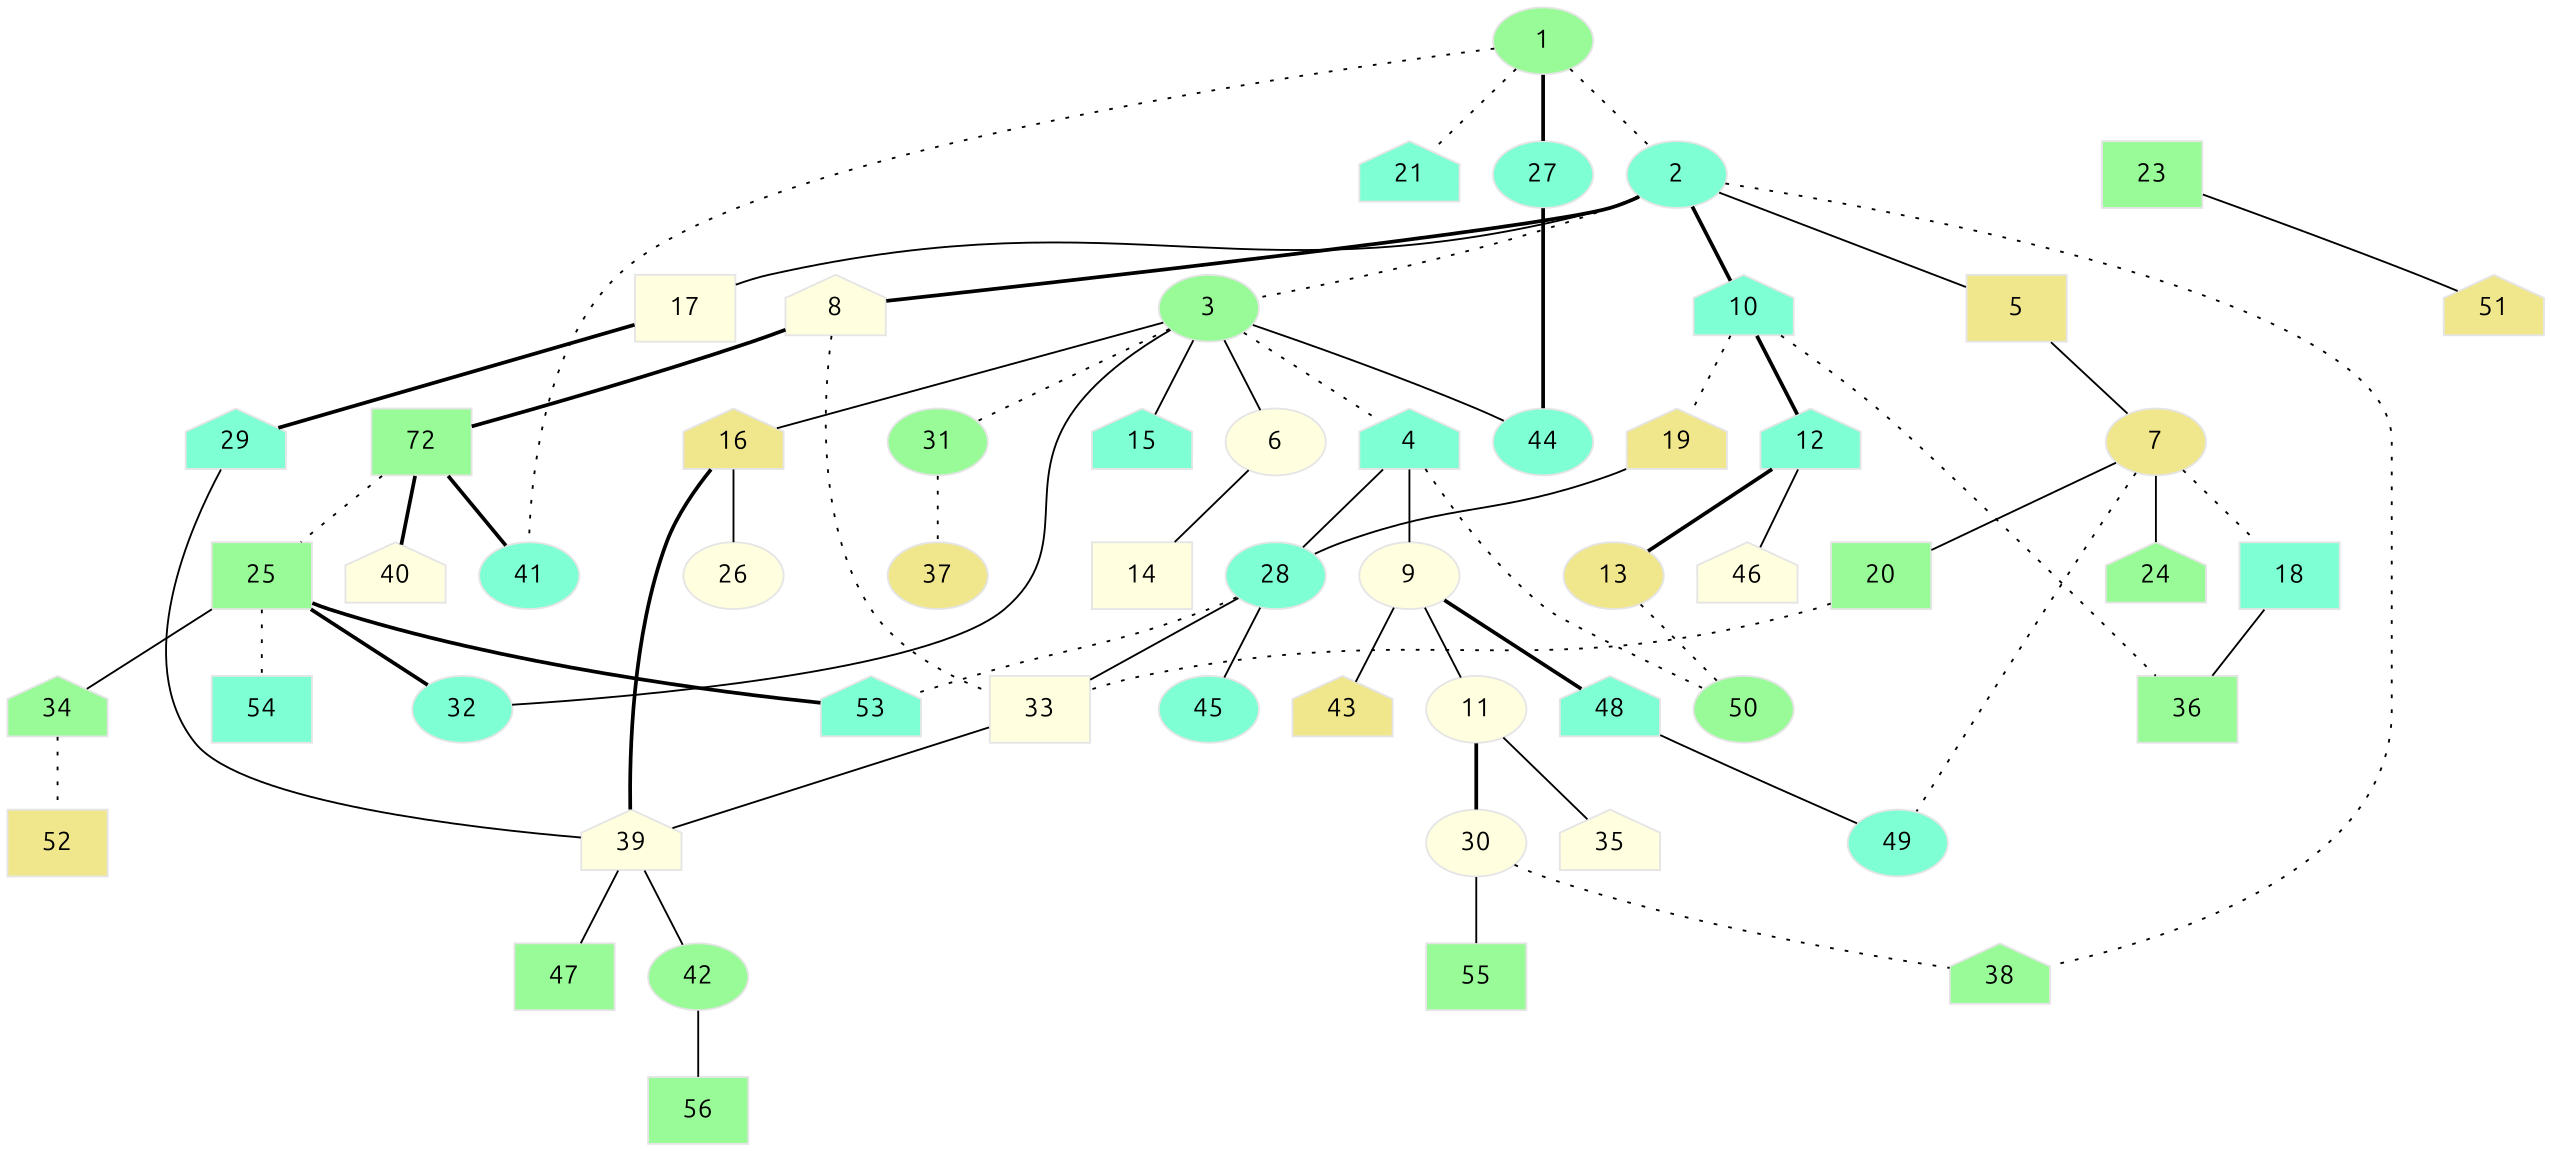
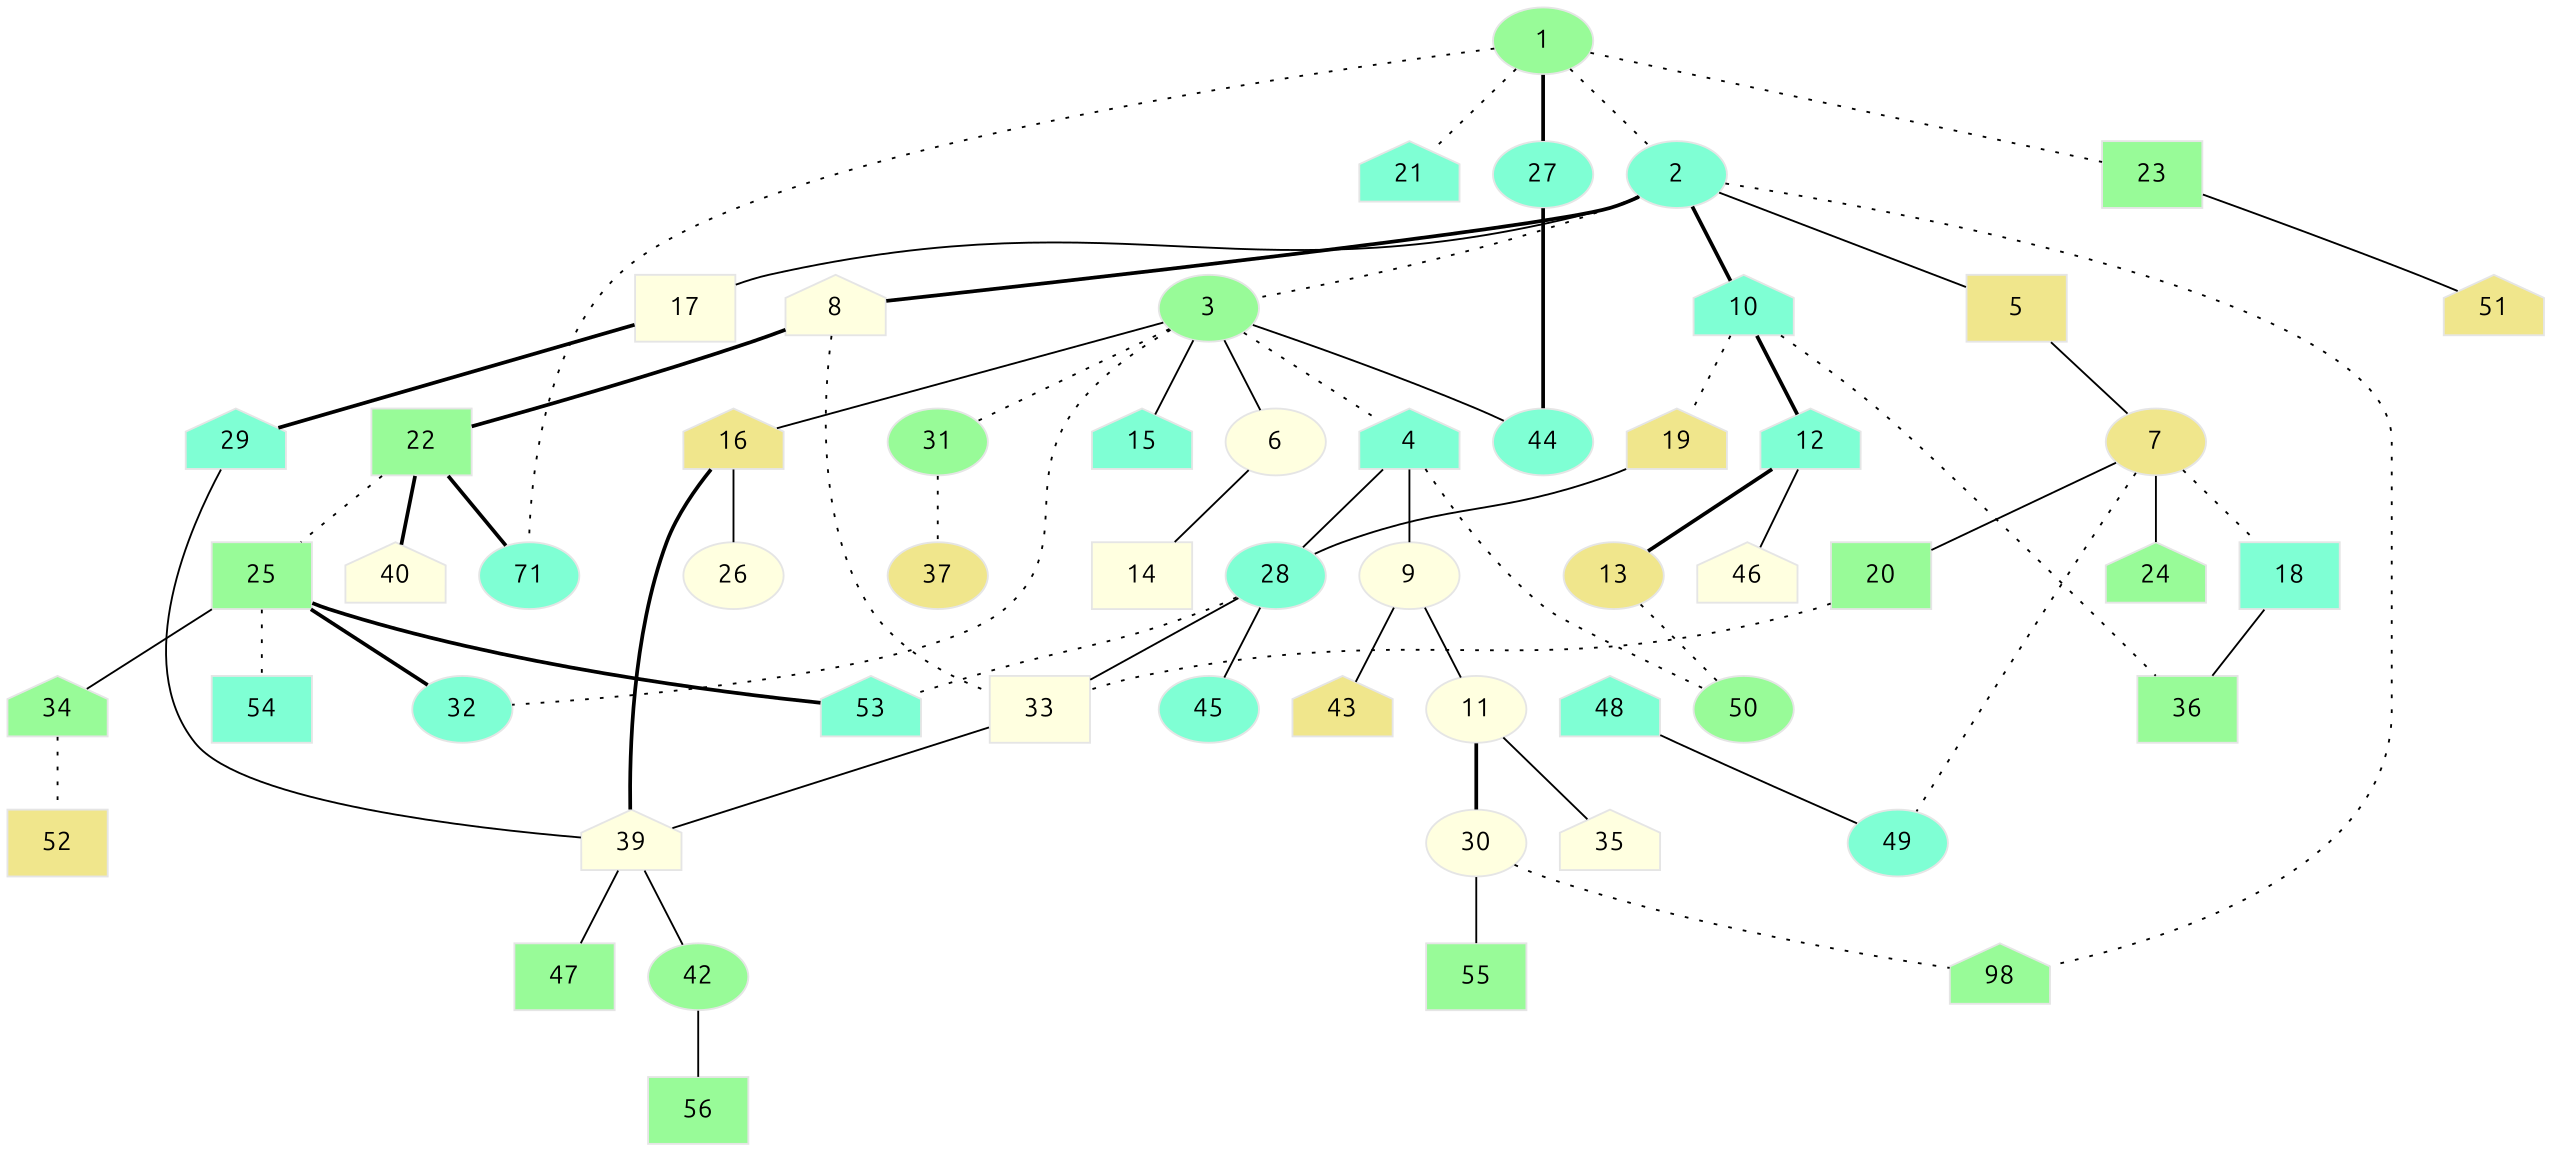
edge "1" -- "23": added
node "72": label "72" -> "22"
node "41": label "41" -> "71"
edge "9" -- "48": removed
edge "3" -- "32": style solid -> dotted
node "38": label "38" -> "98"
